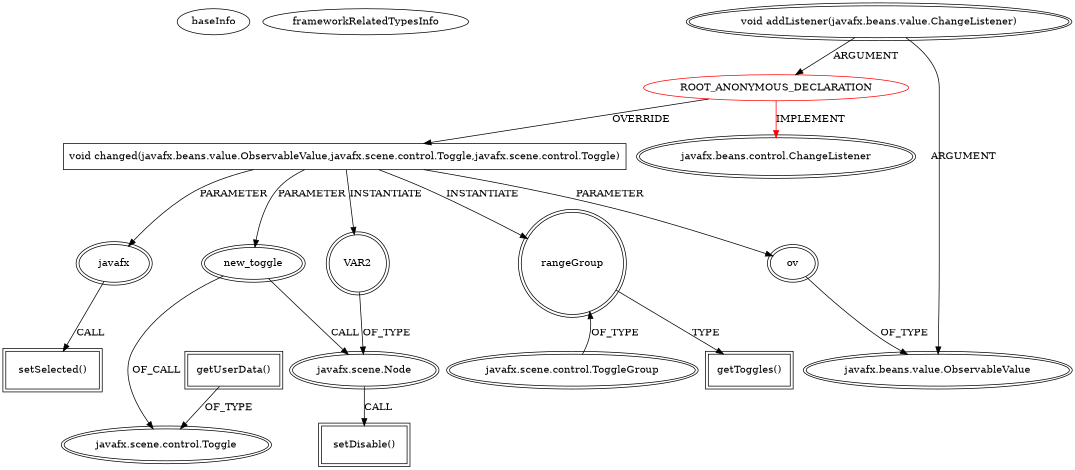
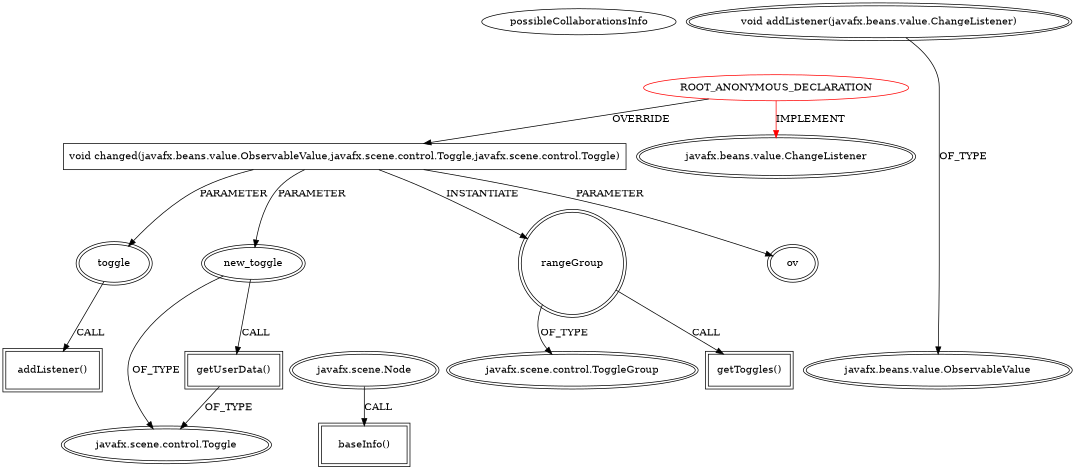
node "baseInfo": removed
node "frameworkRelatedTypesInfo": removed
node "possibleCollaborationsInfo": added
edge "void addListener(javafx.beans.value.ChangeListener)" -> "ROOT_ANONYMOUS_DECLARATION": removed, label "ARGUMENT"
node "javafx.beans.control.ChangeListener": label "javafx.beans.control.ChangeListener" -> "javafx.beans.value.ChangeListener"
edge "void addListener(javafx.beans.value.ChangeListener)" -> "javafx.beans.value.ObservableValue": label "ARGUMENT" -> "OF_TYPE"
node "javafx": label "javafx" -> "toggle"
node "VAR2": removed
edge "new_toggle" -> "javafx.scene.Node": now "new_toggle" -> "getUserData()"
edge "ov" -> "javafx.beans.value.ObservableValue": removed, label "OF_TYPE"
edge "rangeGroup" -> "getToggles()": label "TYPE" -> "CALL"
edge "javafx.scene.control.ToggleGroup" -> "rangeGroup": reversed
node "setSelected()": label "setSelected()" -> "addListener()"
edge "new_toggle" -> "javafx.scene.control.Toggle": label "OF_CALL" -> "OF_TYPE"
node "setDisable()": label "setDisable()" -> "baseInfo()"
